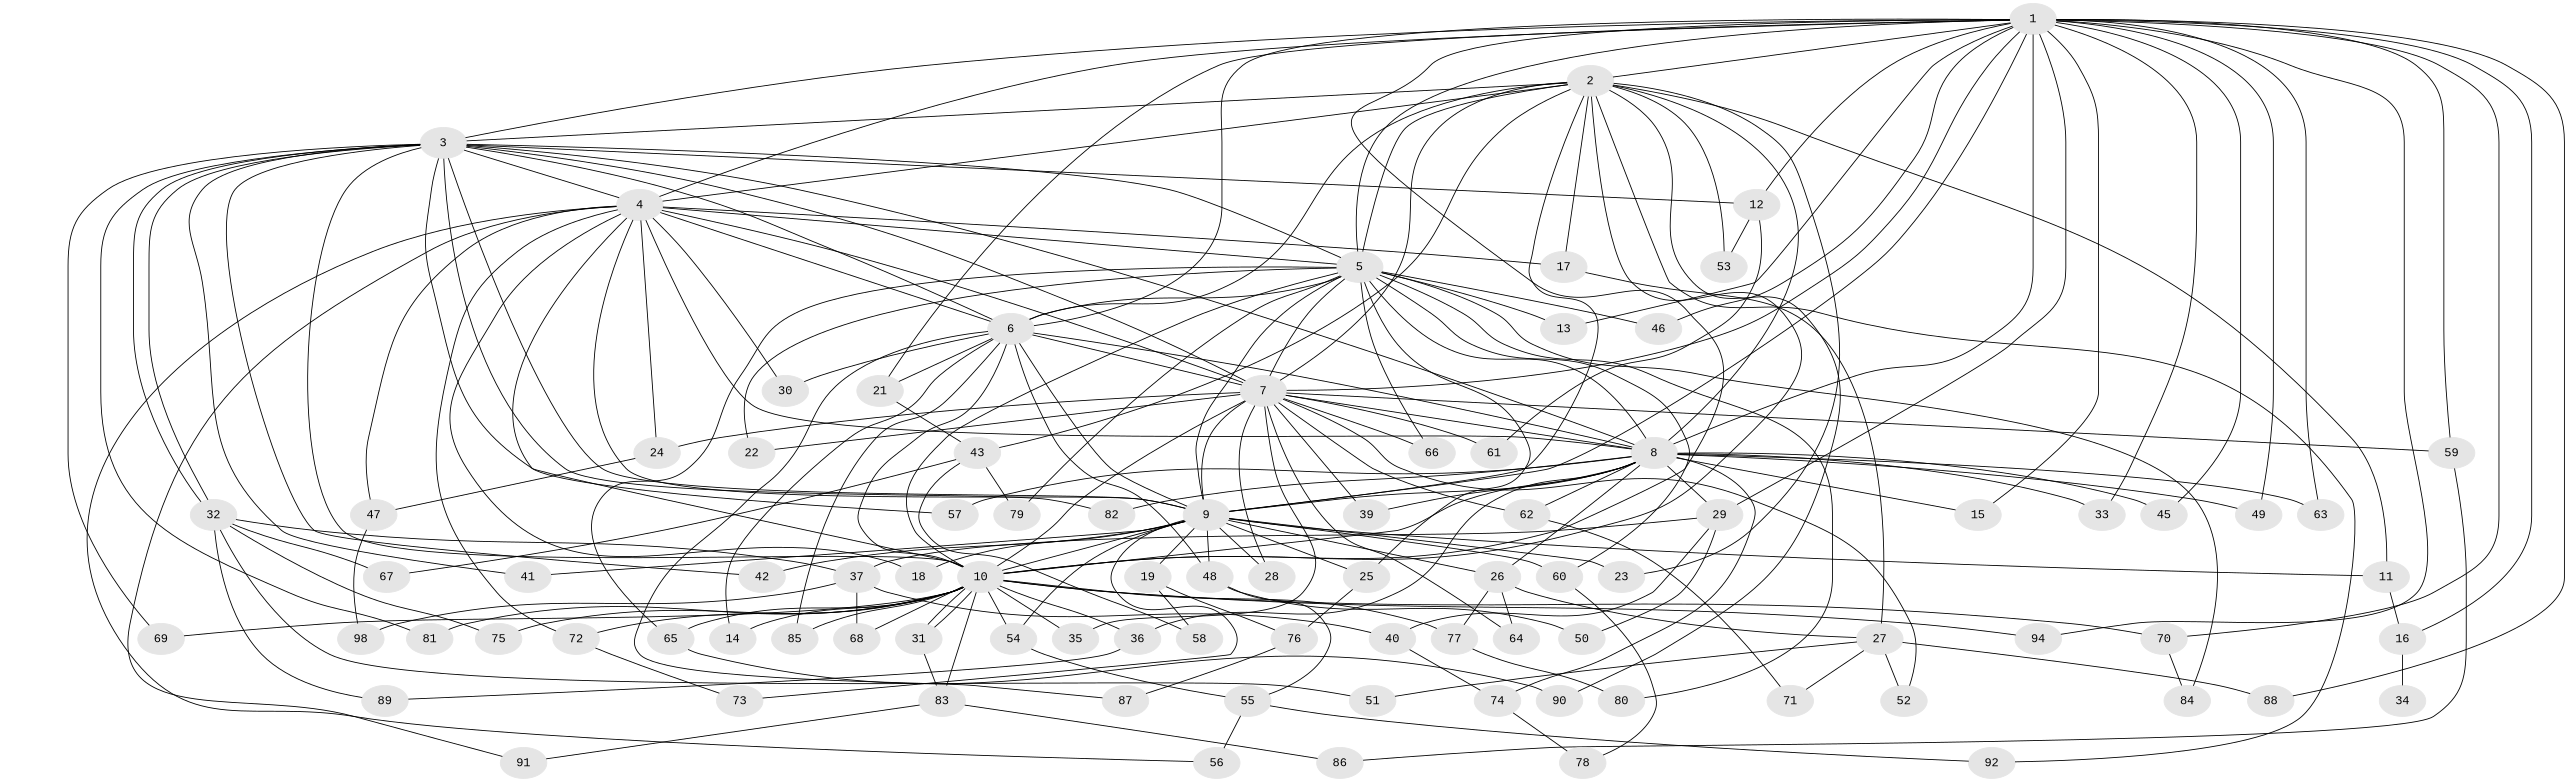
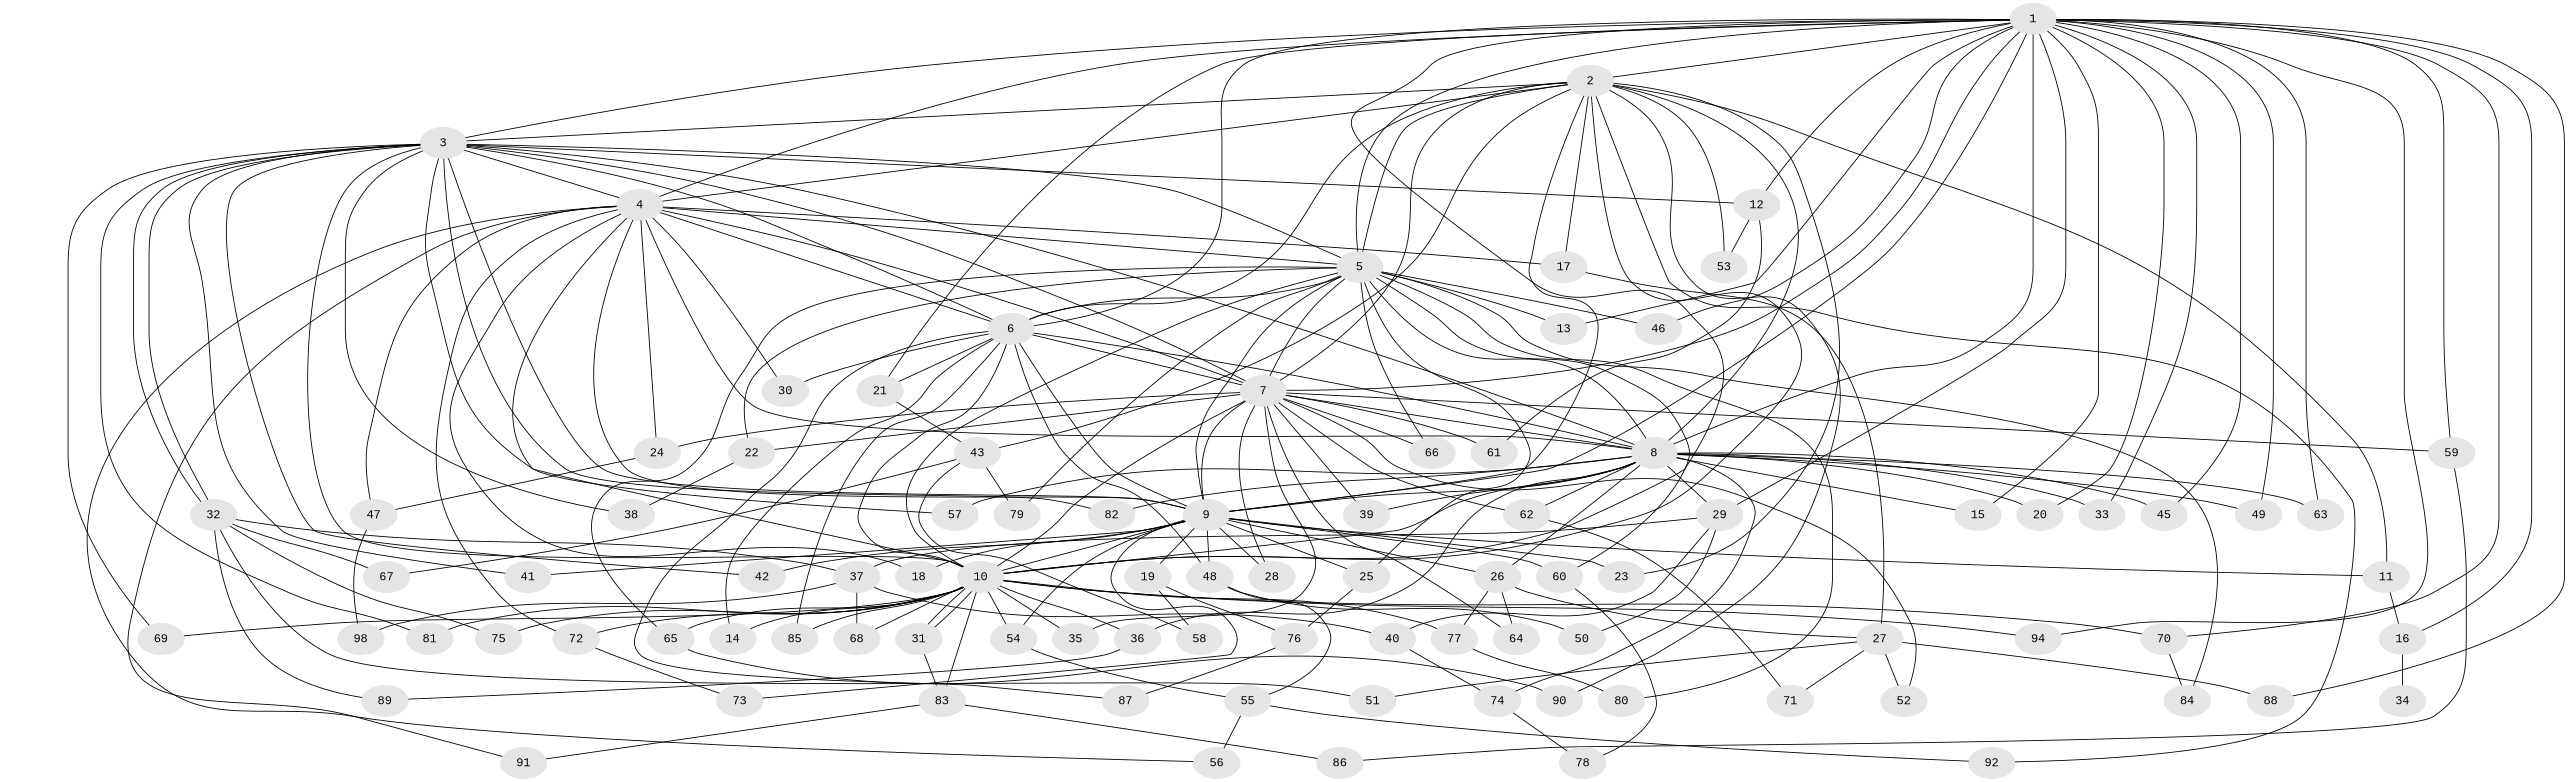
node "38": added
node "20": added
